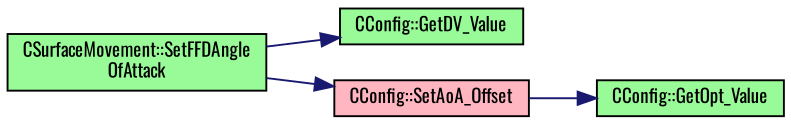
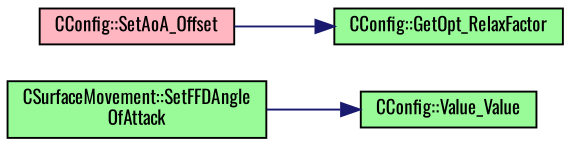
node "CConfig::GetDV_Value": label "CConfig::GetDV_Value" -> "CConfig::Value_Value"
edge "CSurfaceMovement::SetFFDAngle OfAttack" -> "CConfig::SetAoA_Offset": removed
node "CConfig::GetOpt_Value": label "CConfig::GetOpt_Value" -> "CConfig::GetOpt_RelaxFactor"
